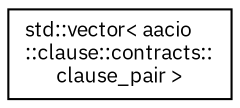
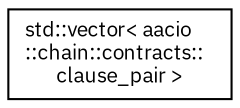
node "std::vector< aacio ::clause::contracts:: clause_pair >": label "std::vector< aacio ::clause::contracts:: clause_pair >" -> "std::vector< aacio ::chain::contracts:: clause_pair >"
